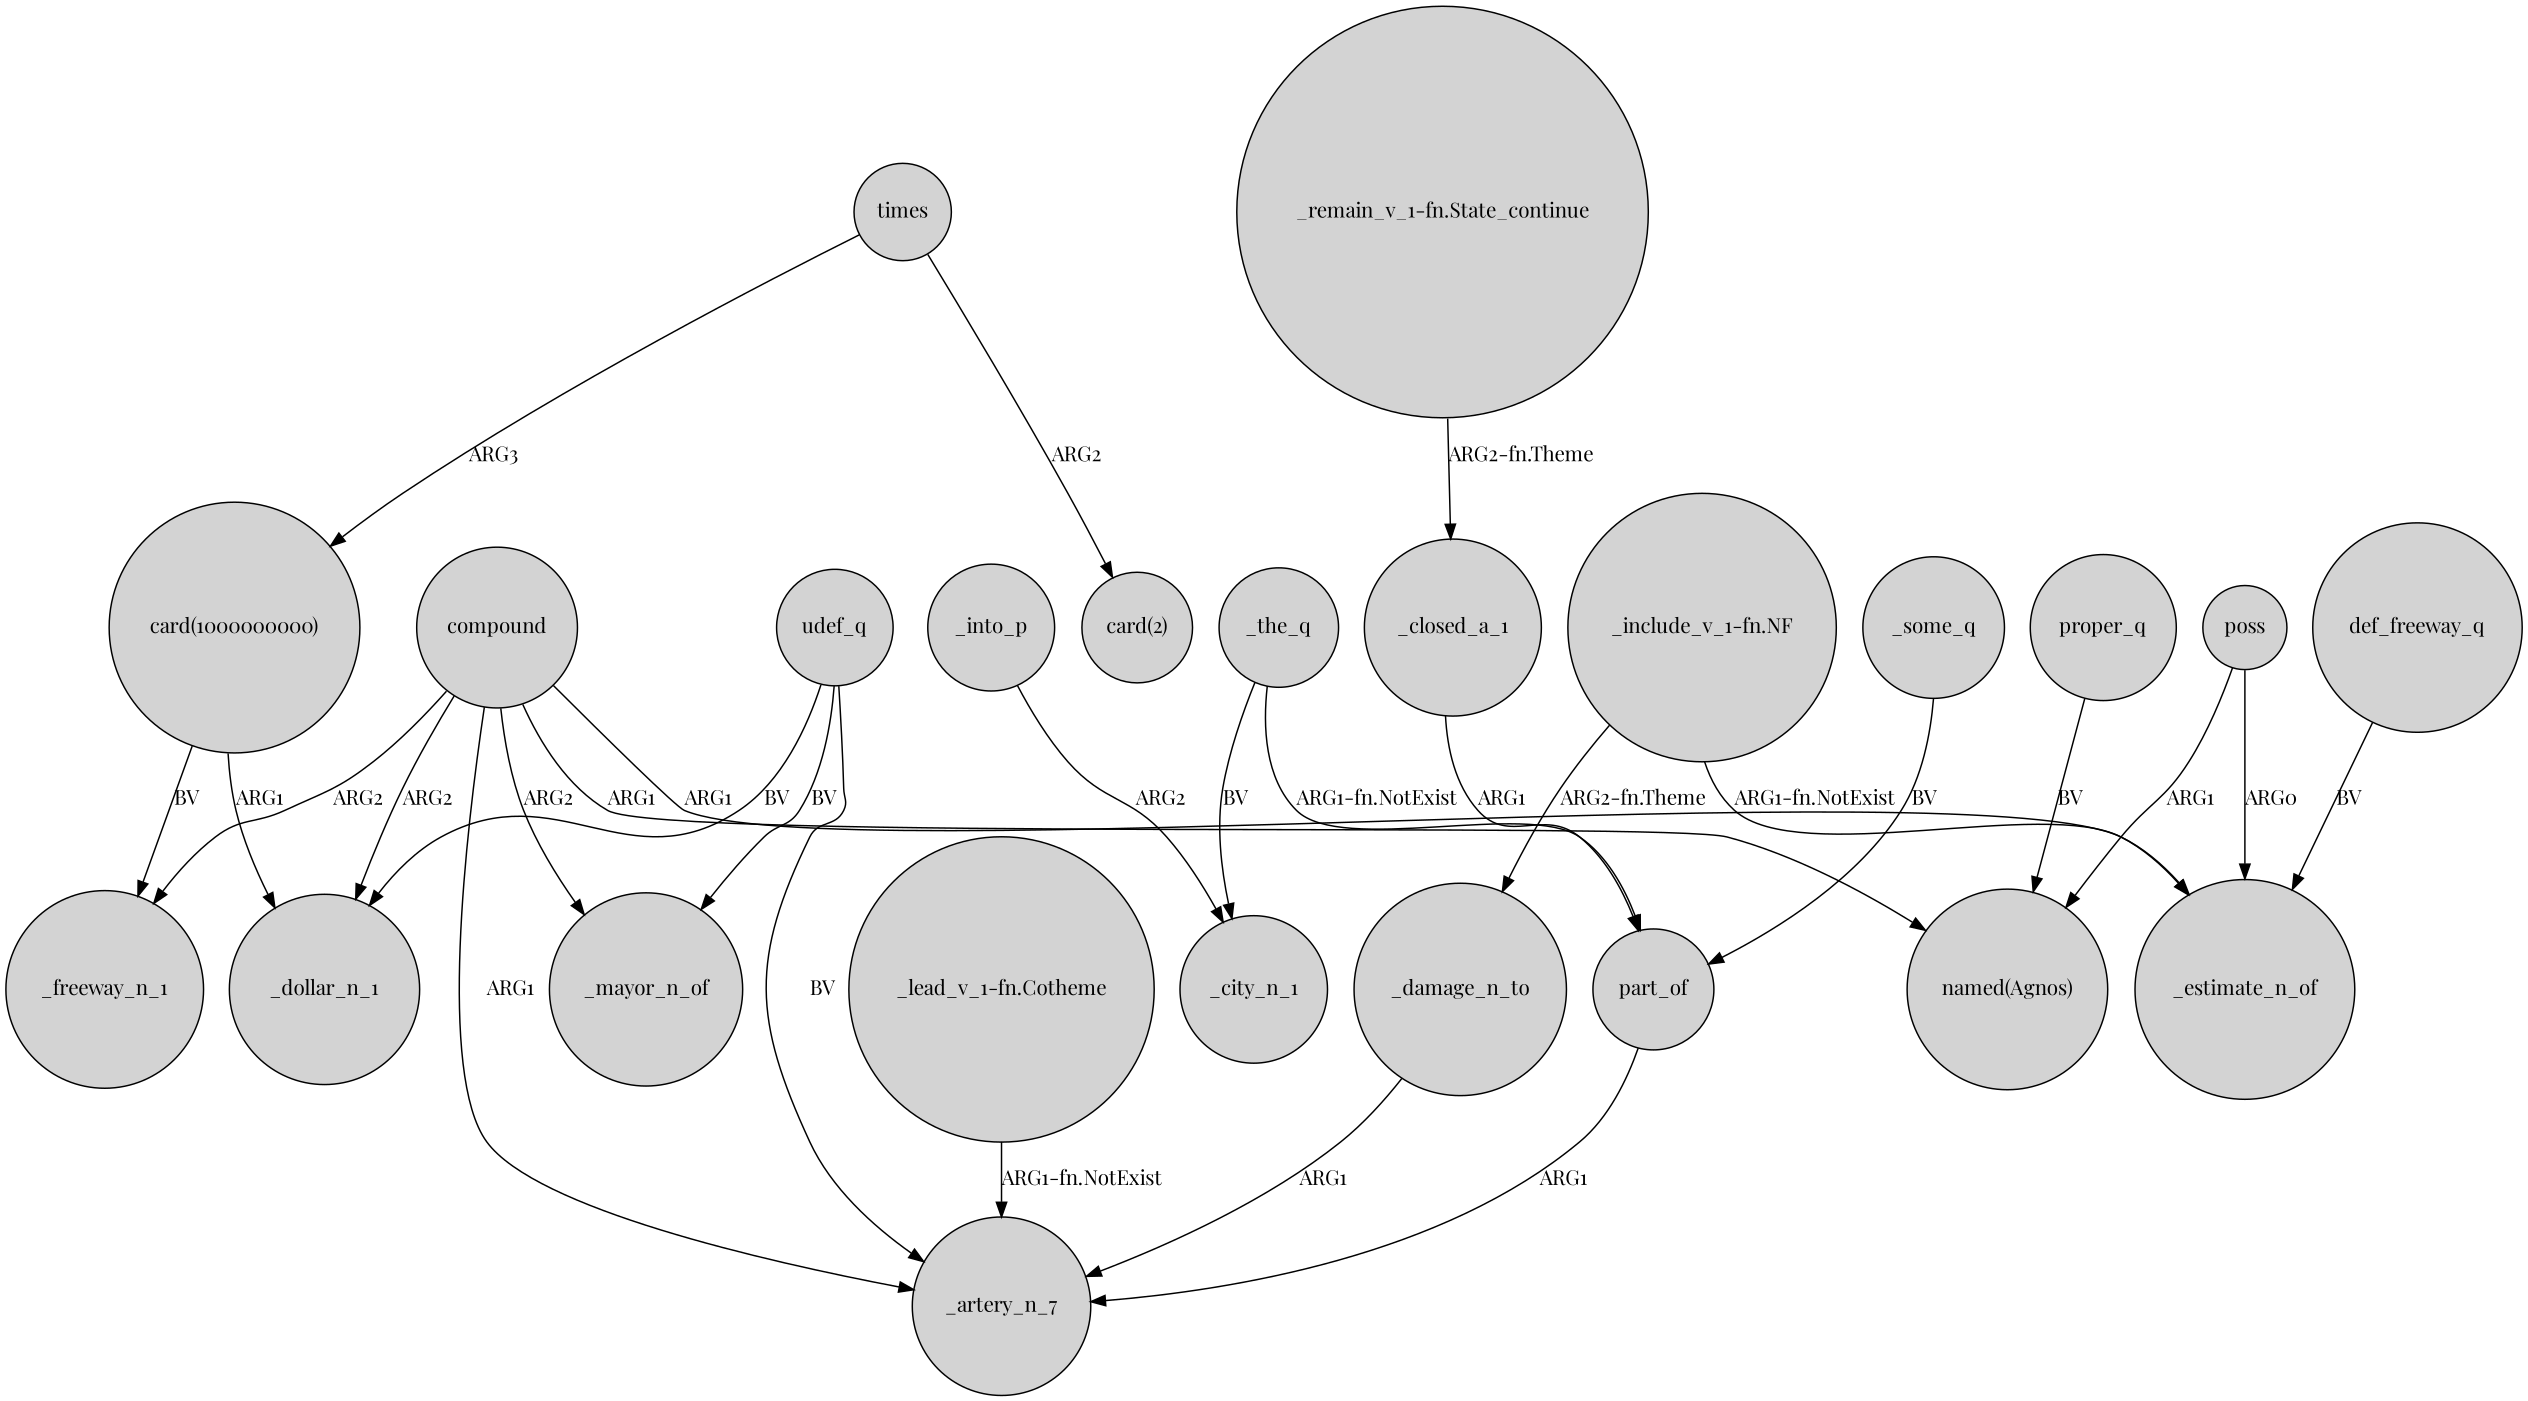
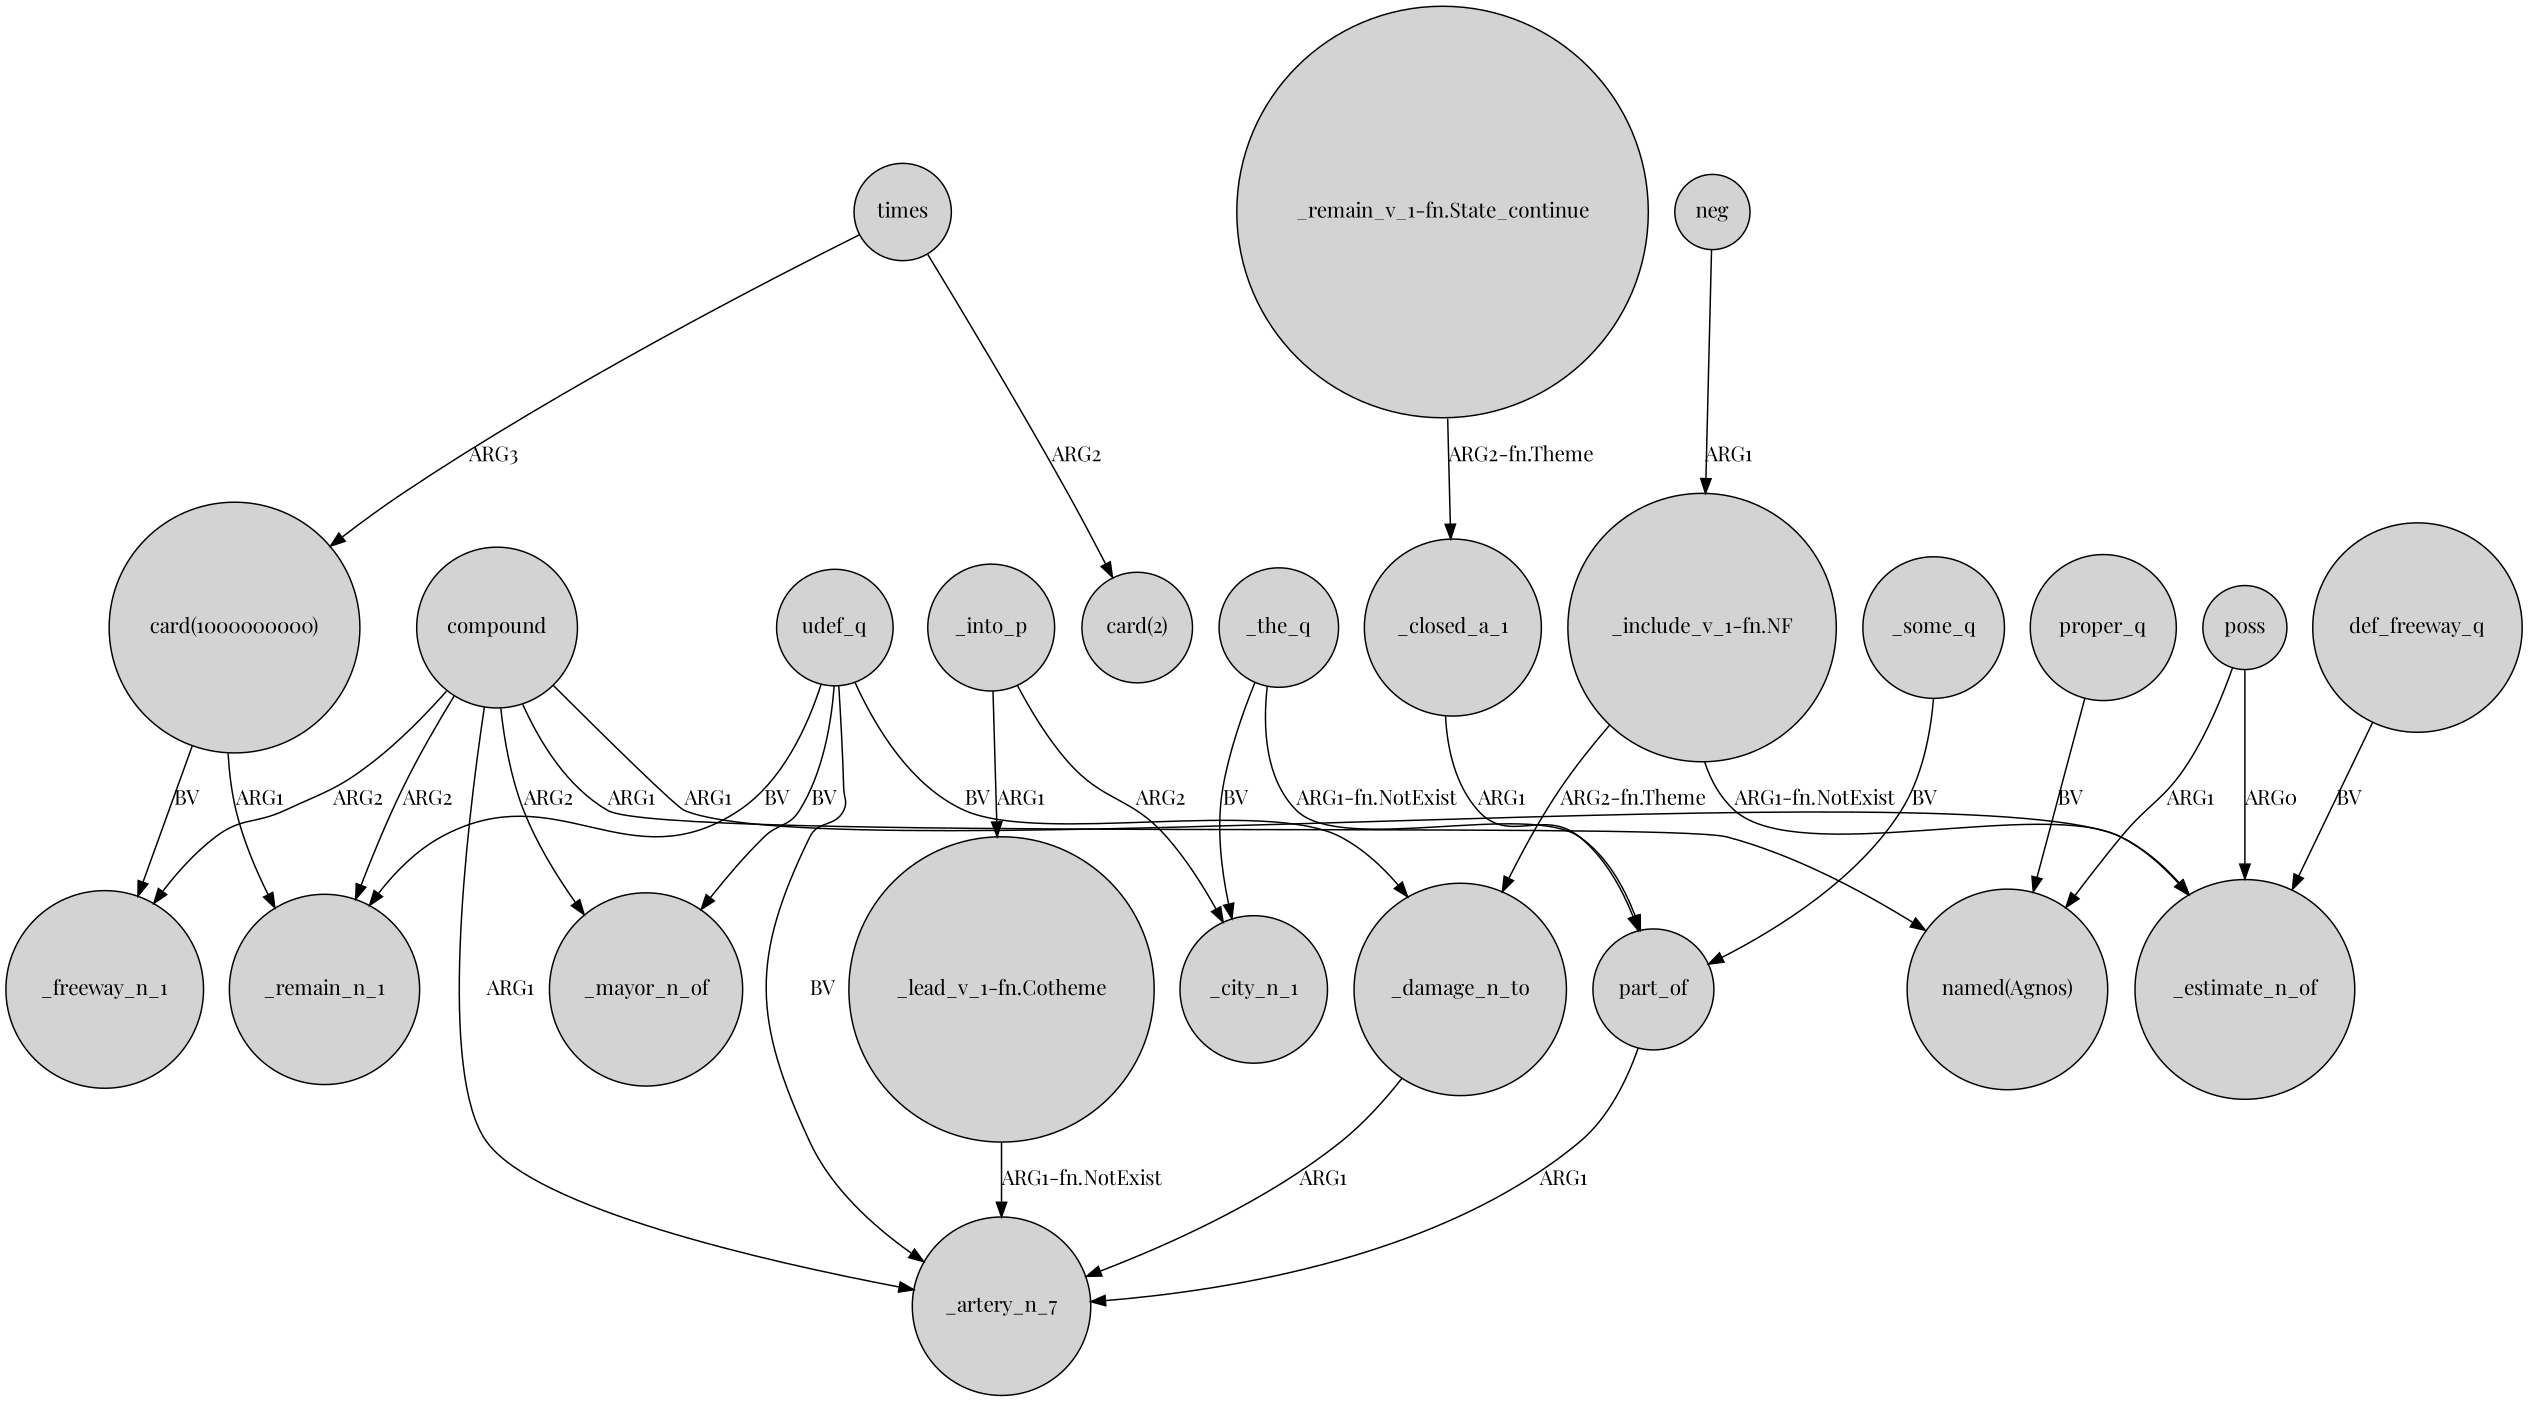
node "neg": added
edge "_into_p" -> "_lead_v_1-fn.Cotheme": added, label "ARG1"
edge "udef_q" -> "_damage_n_to": added, label "BV"
node "_dollar_n_1": label "_dollar_n_1" -> "_remain_n_1"
